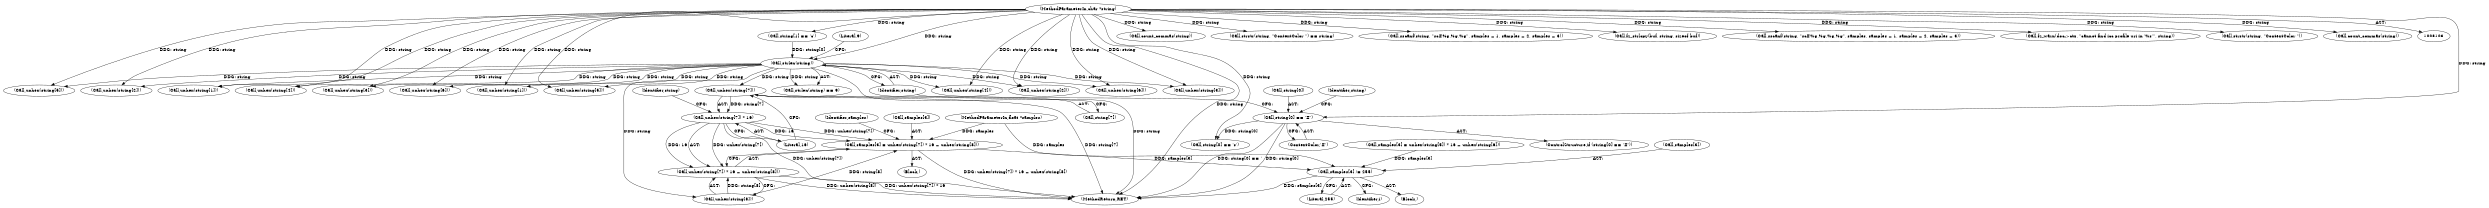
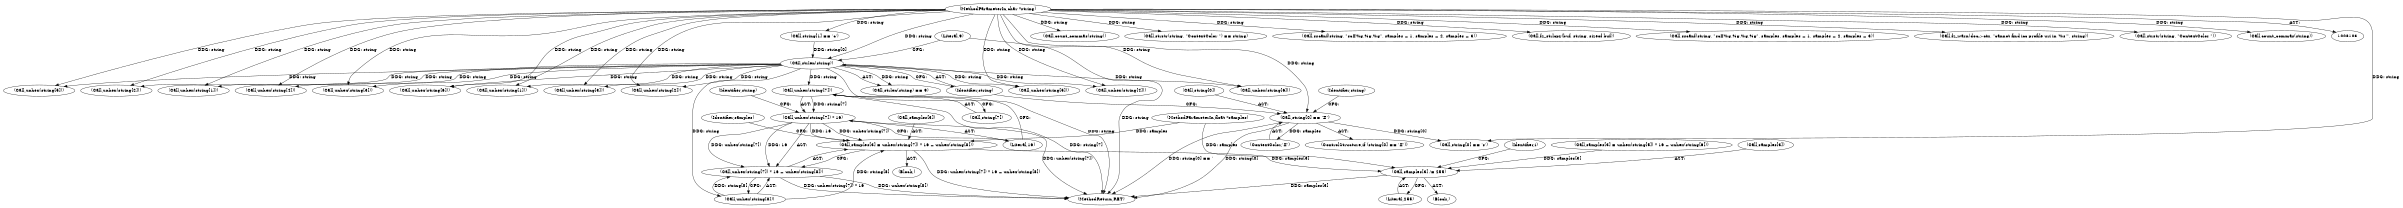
edge "(MethodParameterIn,char *string)" -> "(MethodReturn,RET)": now "(Literal,9)" -> "(MethodReturn,RET)"
edge "(Call,string[0] == '#')" -> "(ContextColor,'#')": label "CFG: " -> "DDG: samples"
edge "(Call,samples[3] /= 255)" -> "(Identifier,i)": reversed
